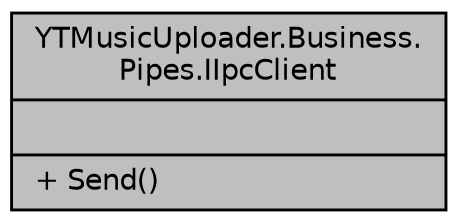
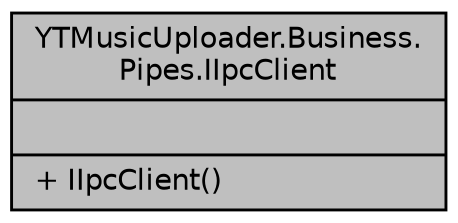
node "YTMusicUploader.Business.": text "+ Send()" -> "+ IIpcClient()"
